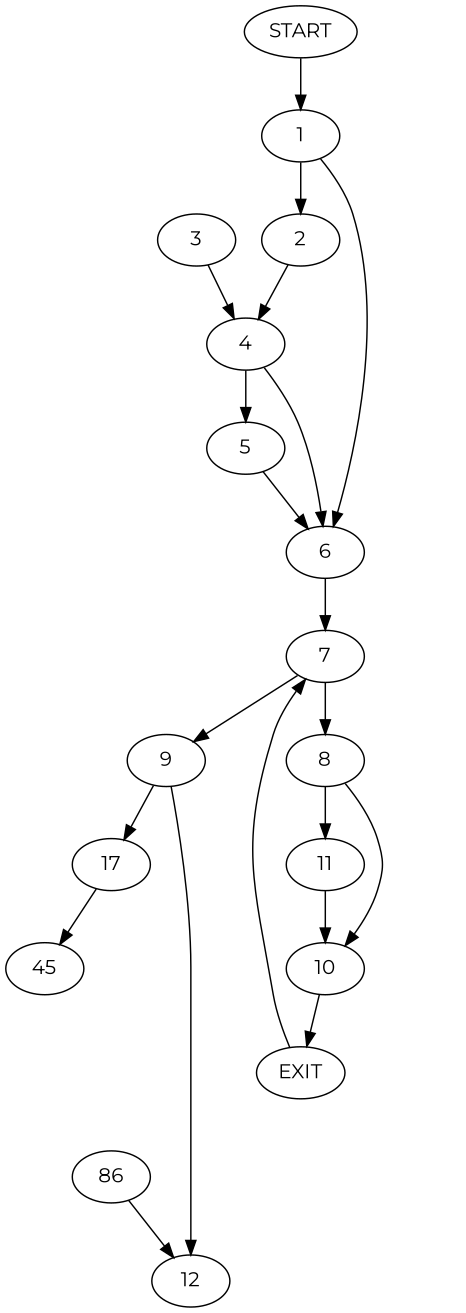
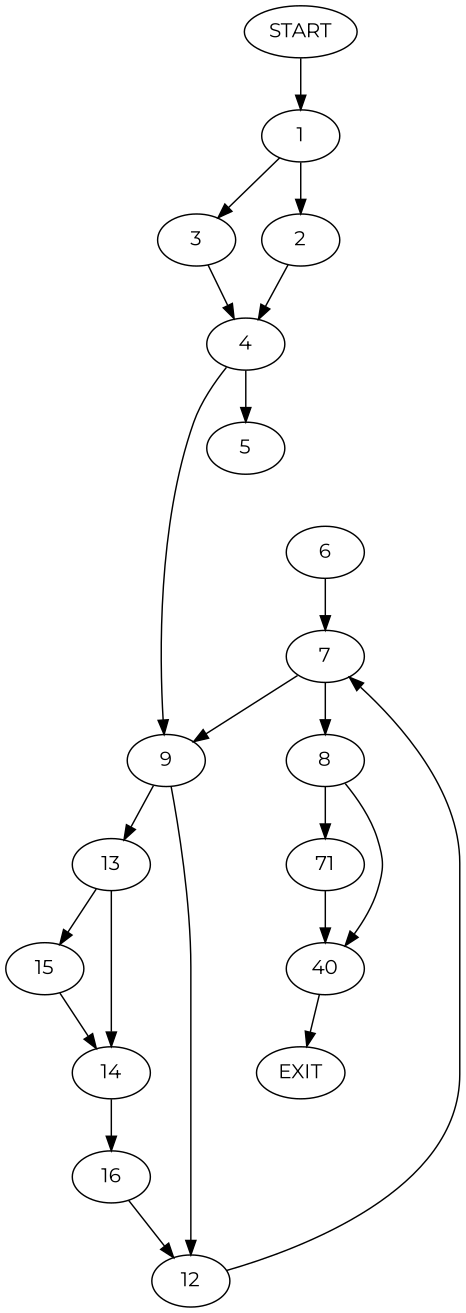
edge "1" -> "6": now "1" -> "3"
edge "4" -> "6": now "4" -> "9"
edge "5" -> "6": removed
node "17": label "17" -> "13"
node "11": label "11" -> "71"
edge "EXIT" -> "7": now "12" -> "7"
node "45": label "45" -> "15"
node "10": label "10" -> "40"
node "14": added
node "86": label "86" -> "16"
